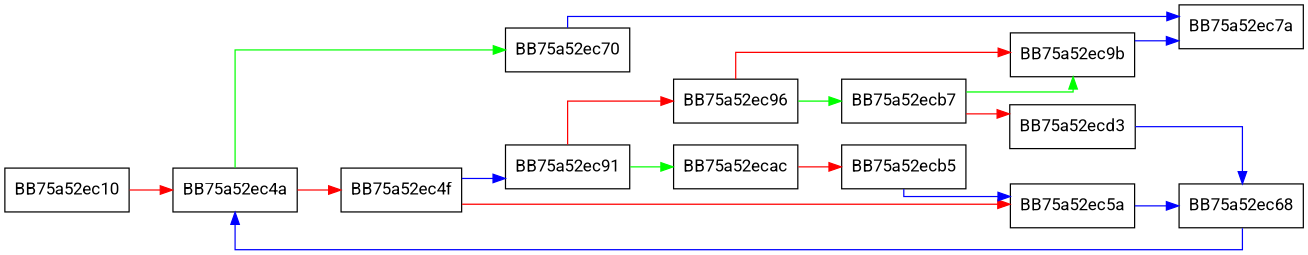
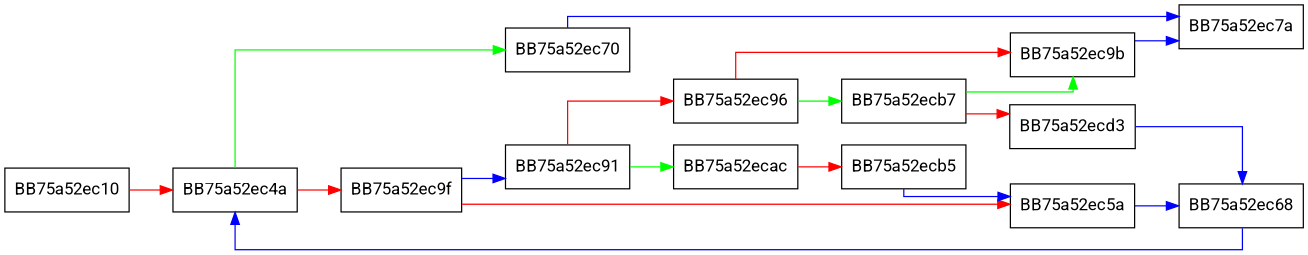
node "BB75a52ec4f": label "BB75a52ec4f" -> "BB75a52ec9f"
